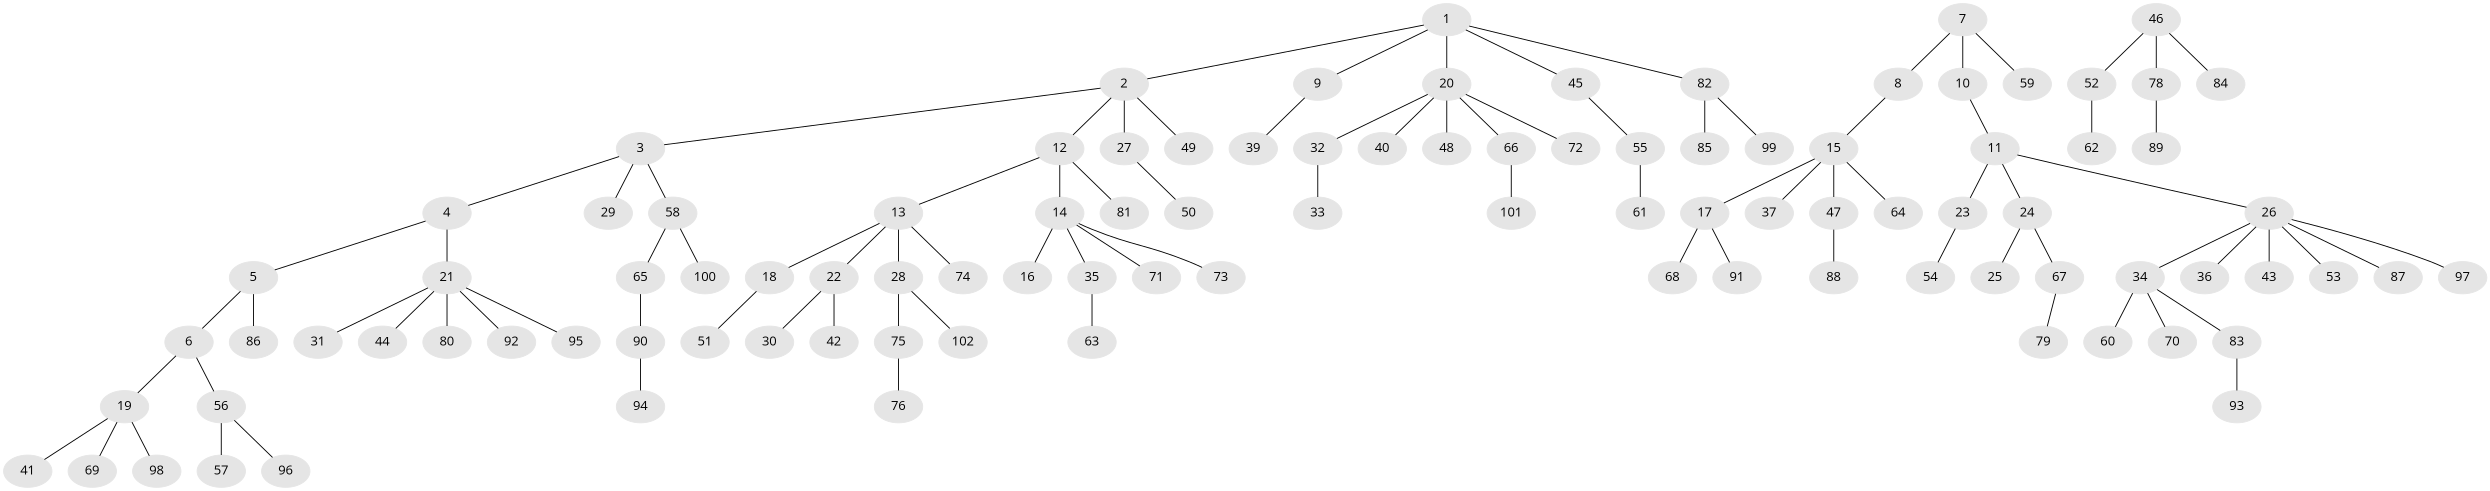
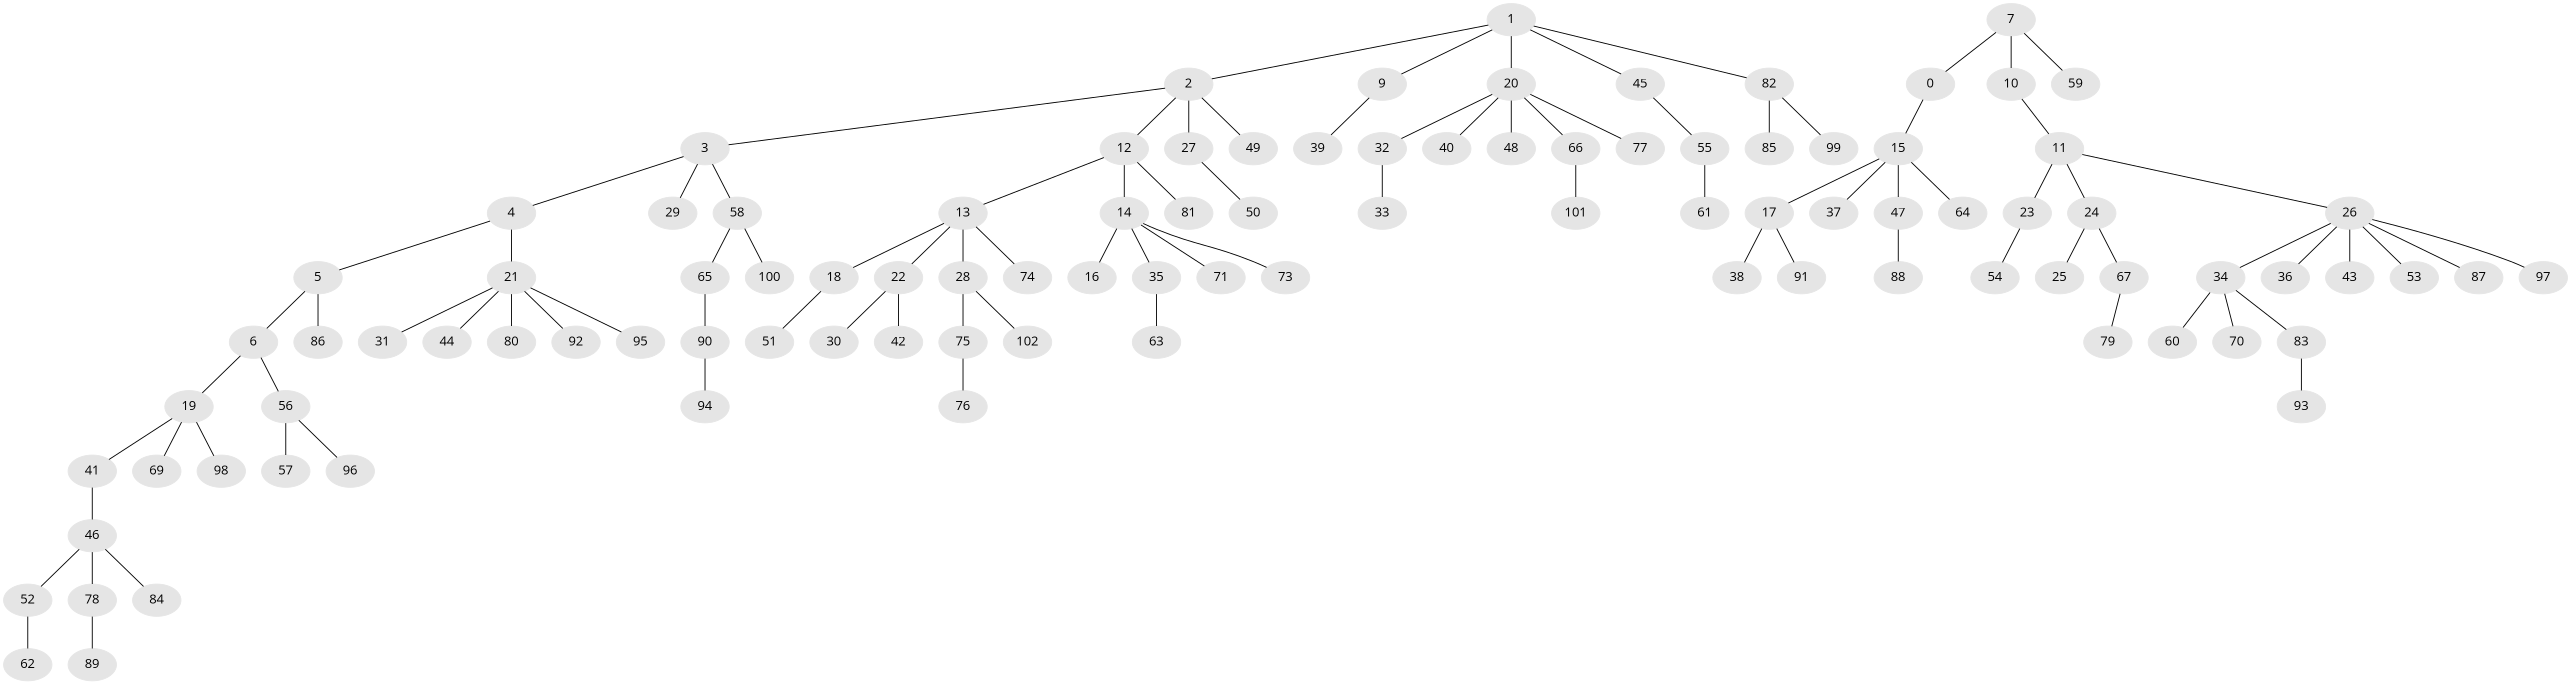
node "8": label "8" -> "0"
node "72": label "72" -> "77"
node "68": label "68" -> "38"
edge "41" -- "46": added
